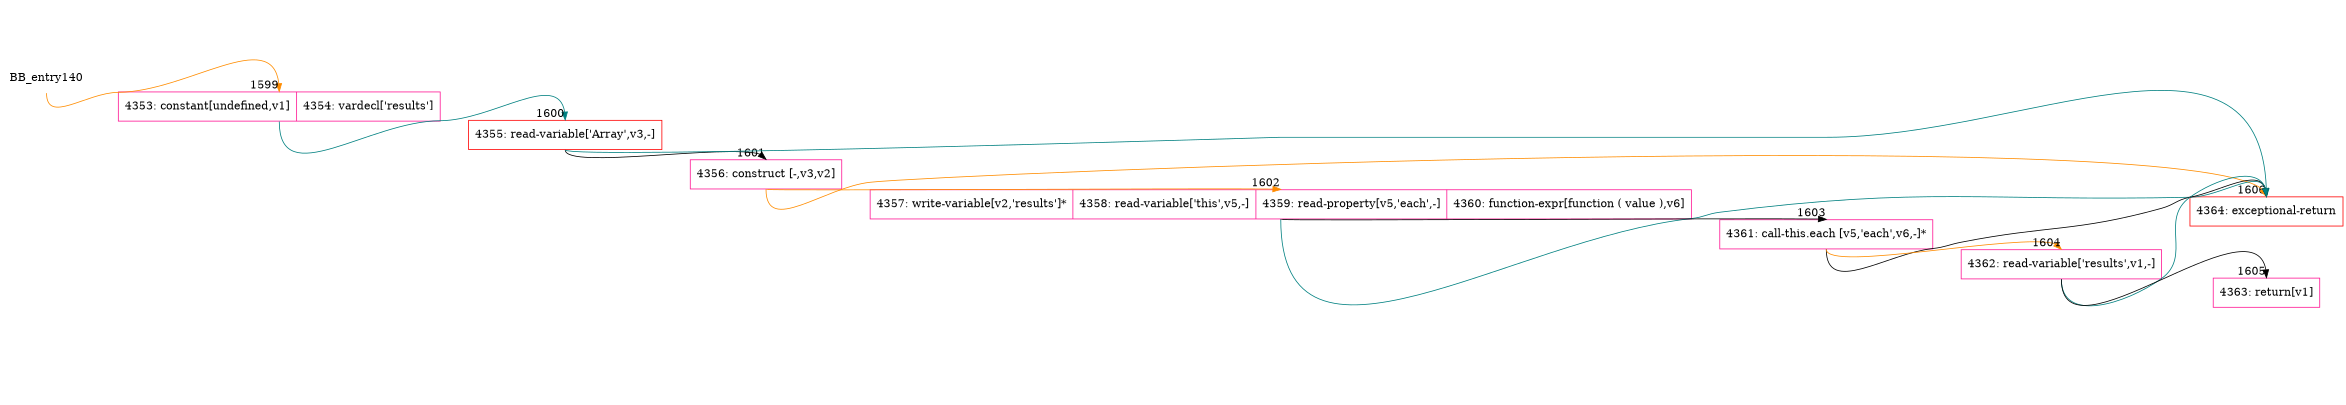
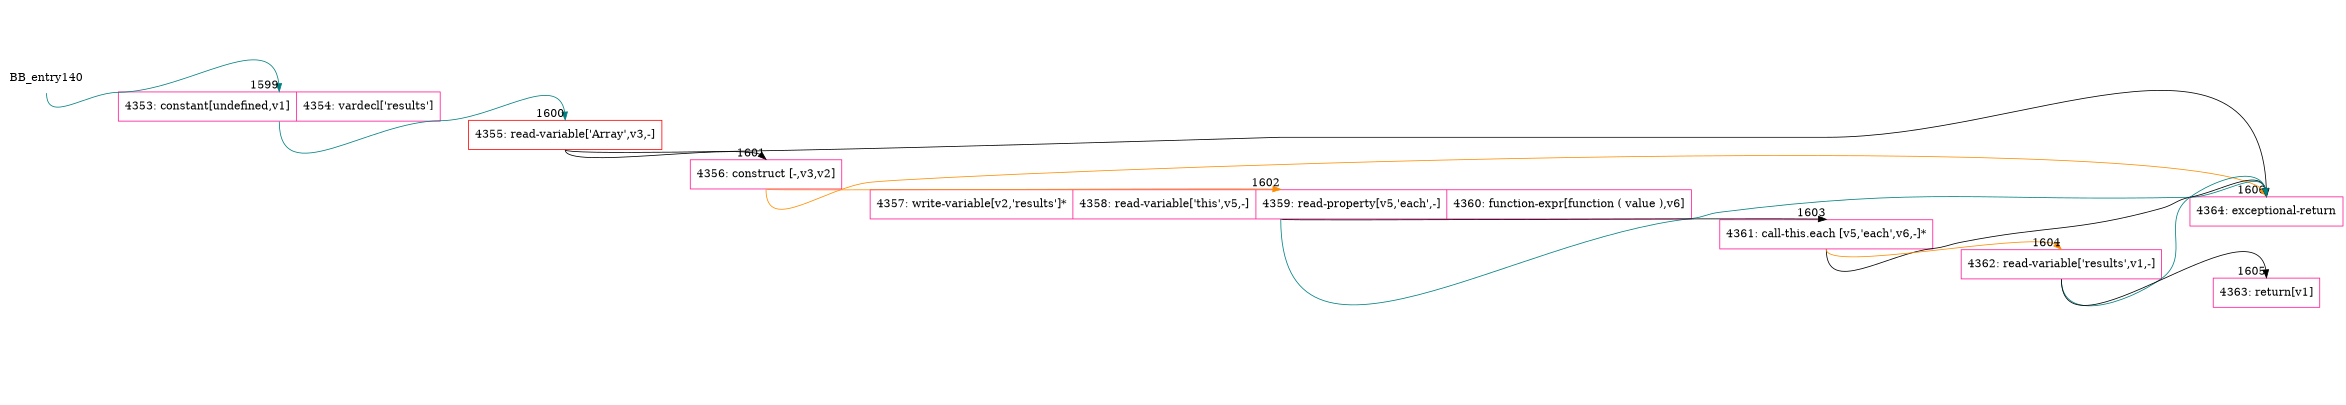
edge "BB_entry140" -> "4353: constant[undefined,v1]": color darkorange -> teal
edge "4355: read-variable['Array',v3,-]" -> "4364: exceptional-return": color teal -> black
node "4364: exceptional-return": color red -> deeppink
